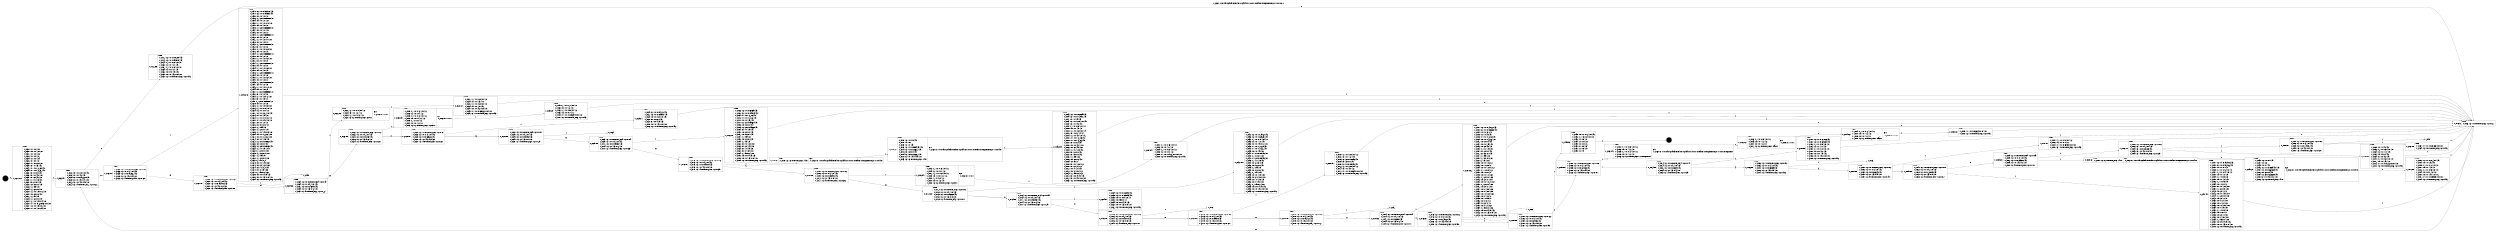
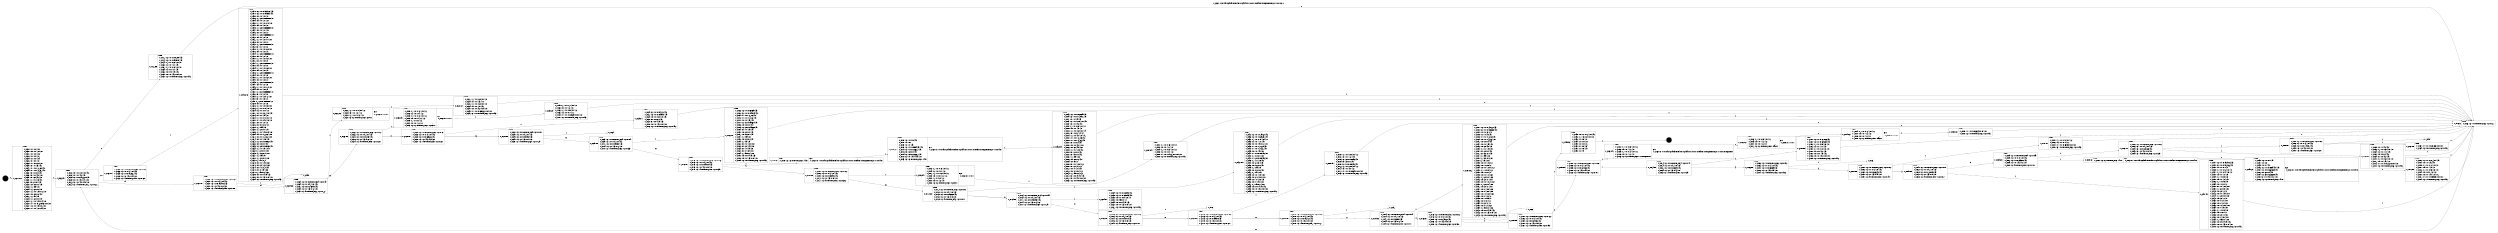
edge "0x401651 [28]" -> "0x40166d [28]": now "0x401634 [29]" -> "0x40166d [28]"
